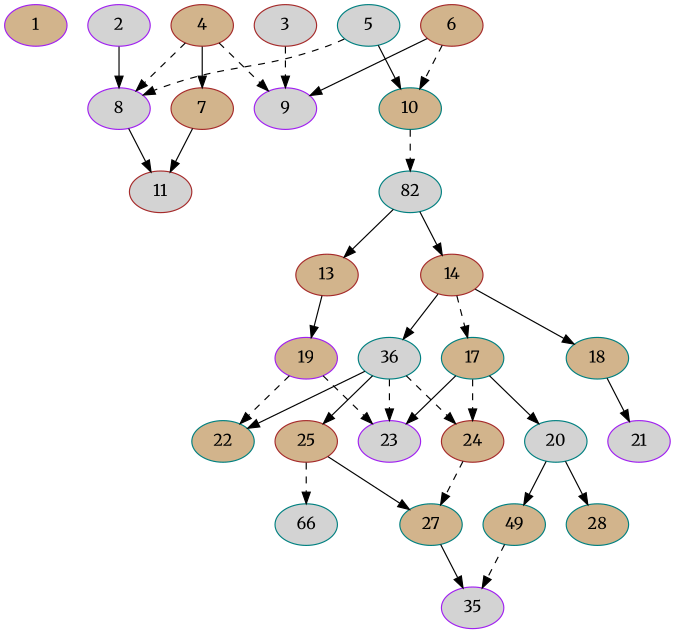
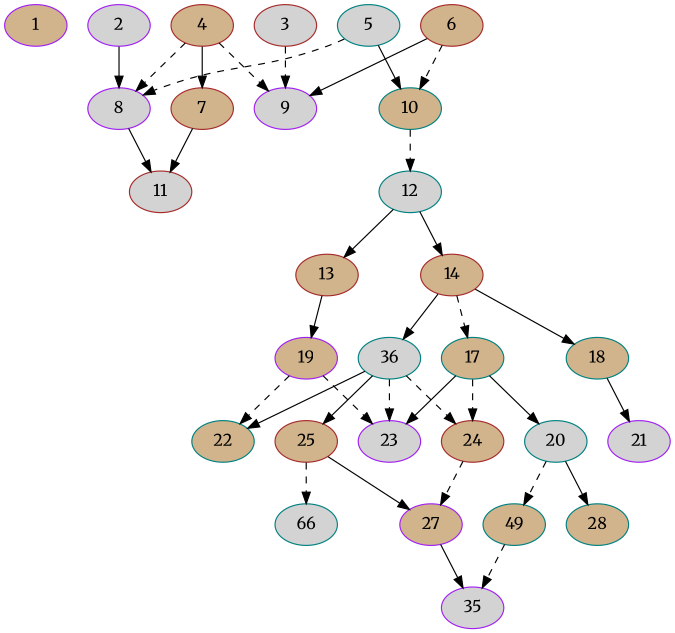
node "82": label "82" -> "12"
edge "20" -> "49": style solid -> dashed
node "27": color teal -> purple
